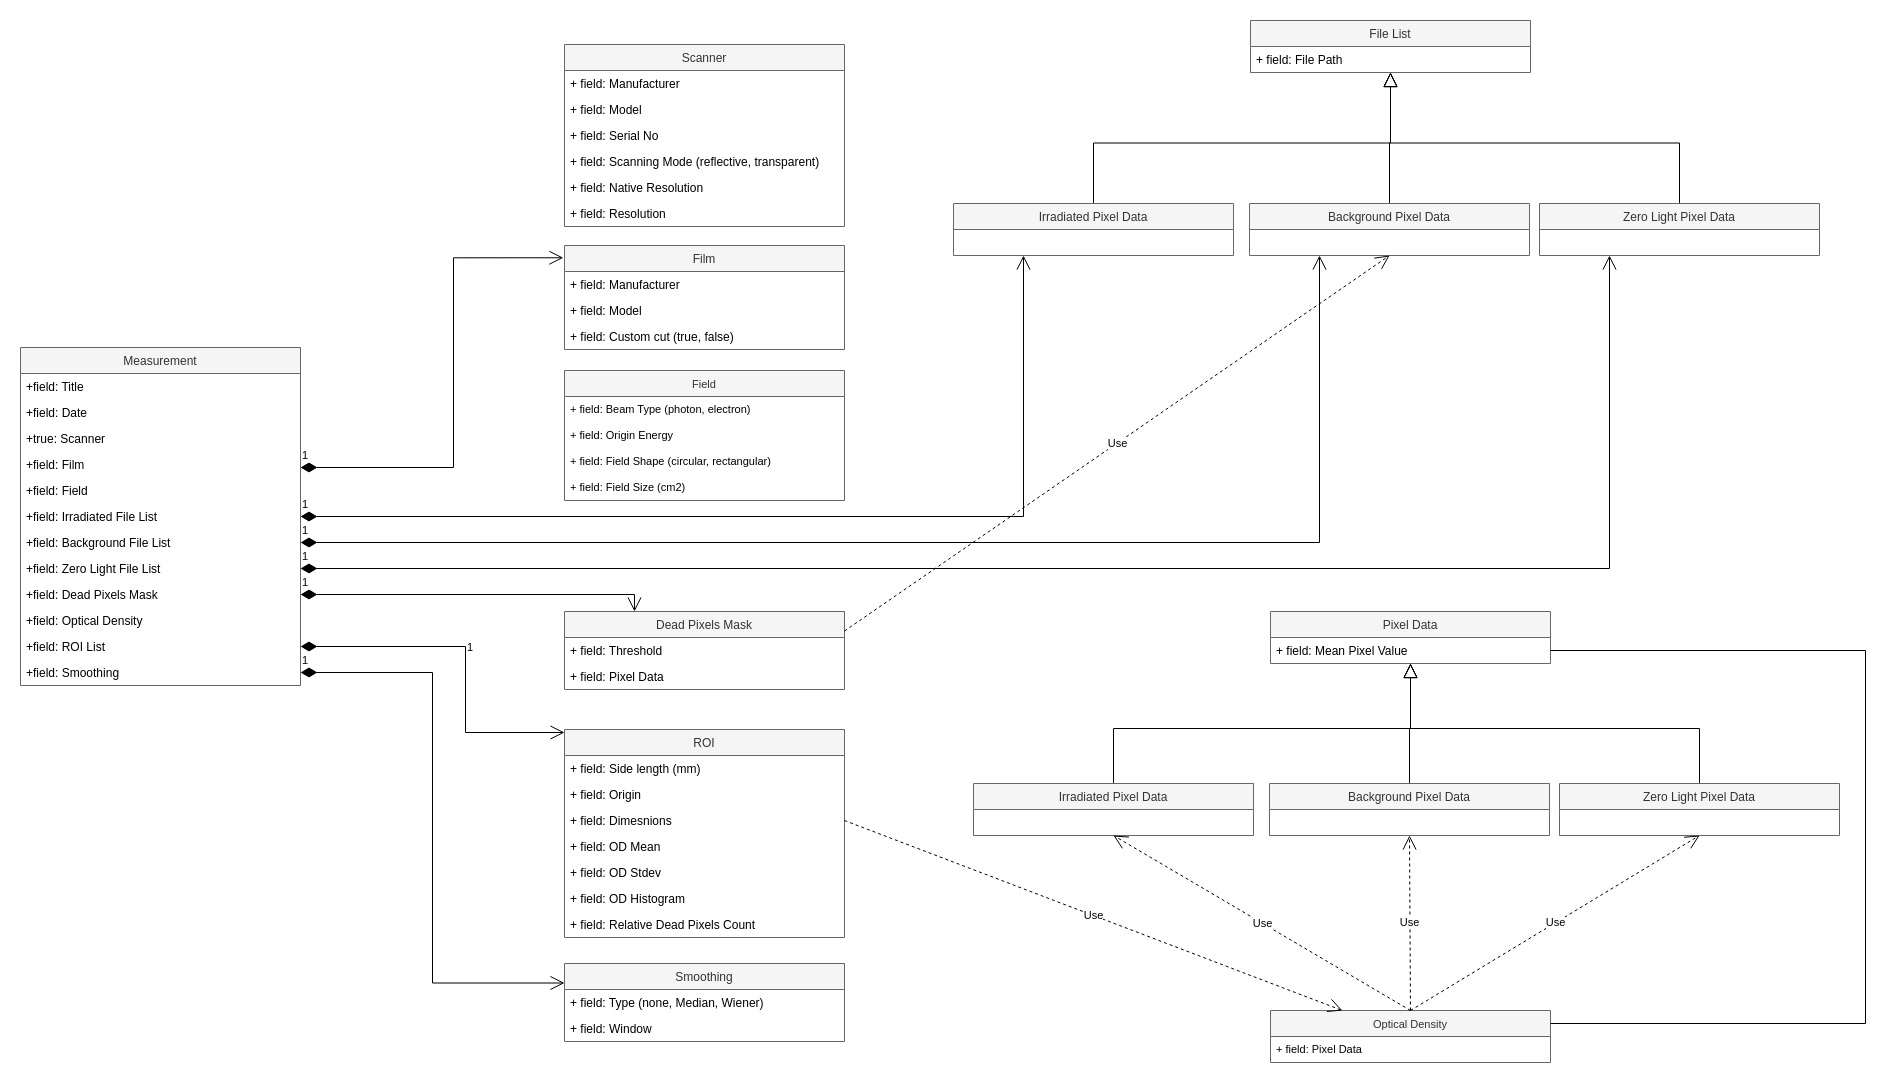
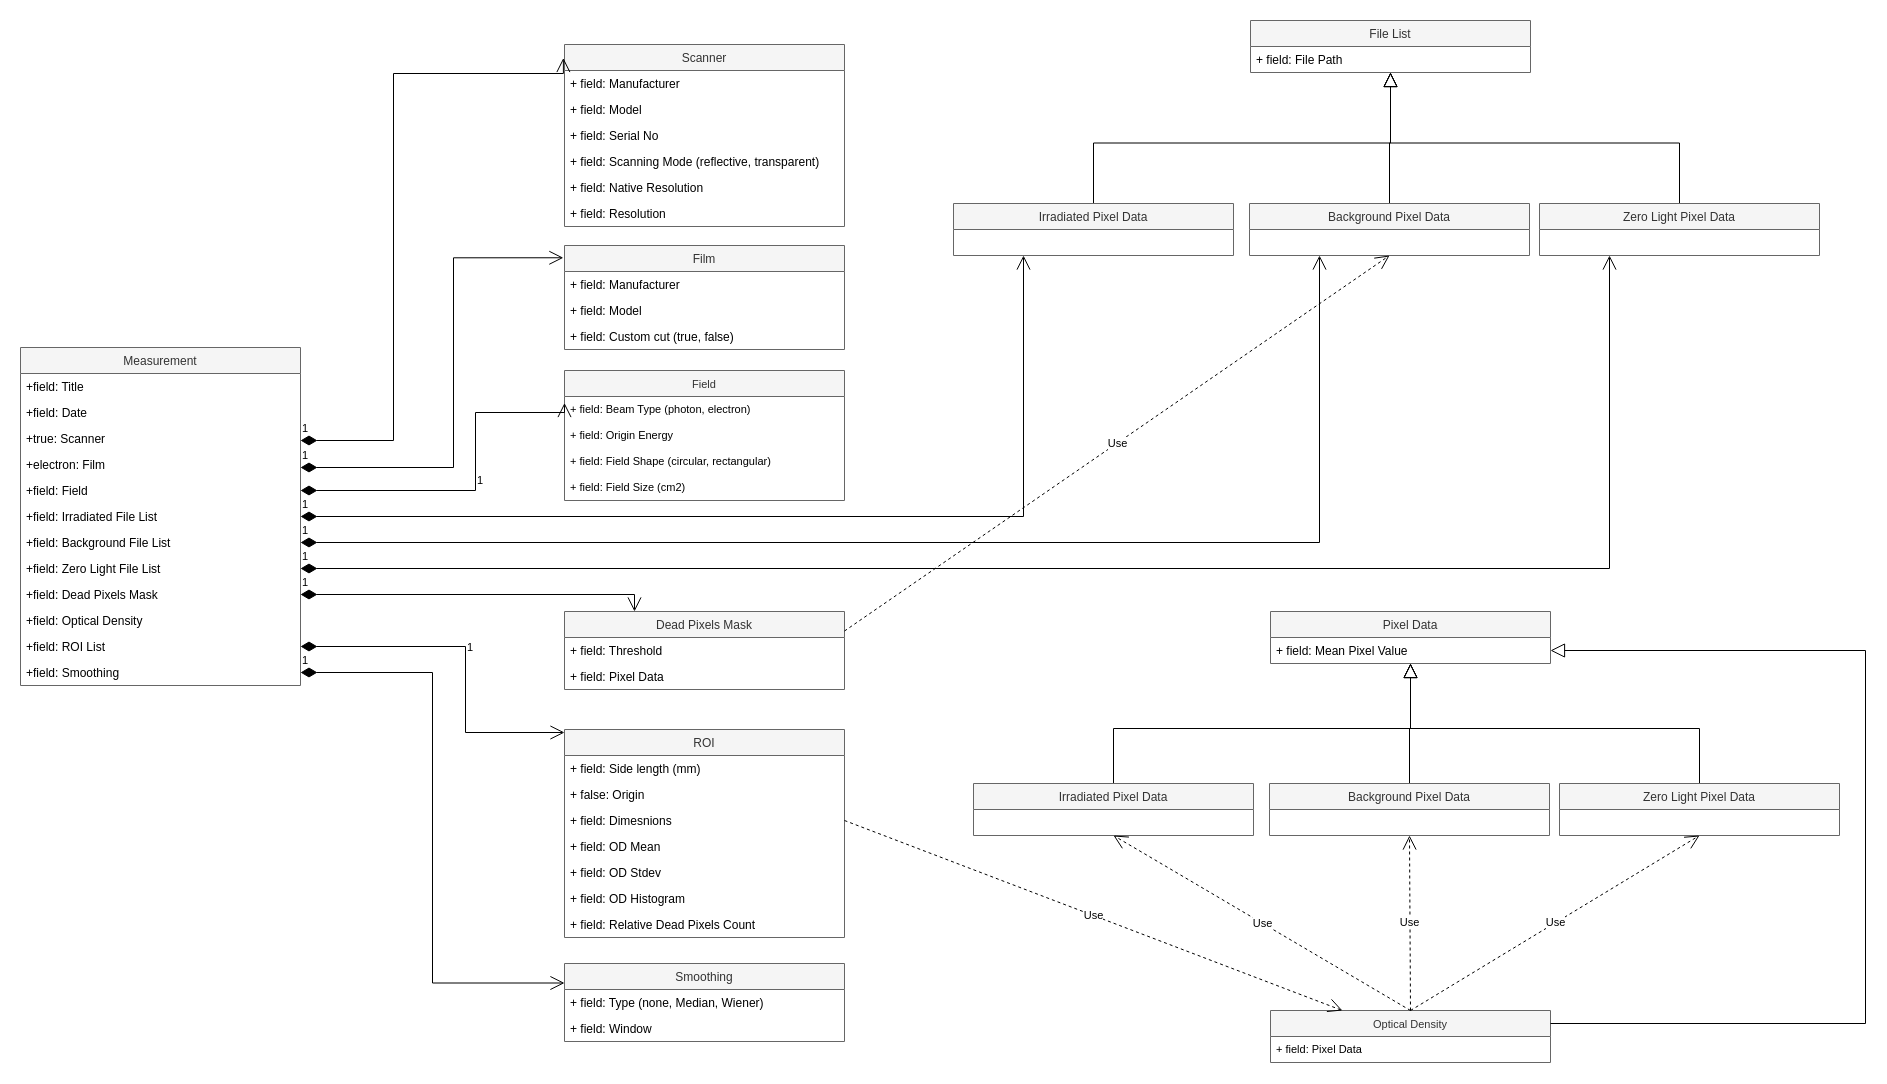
edge "Scanner" -- "+true: Scanner": added, label "1"
node "+field: Film": label "+field: Film" -> "+electron: Film"
edge "Field" -- "+field: Field": added, label "1"
edge "+ field: Mean Pixel Value" -- "Optical Density": arrowhead none -> block
node "+ field: Origin": label "+ field: Origin" -> "+ false: Origin"
